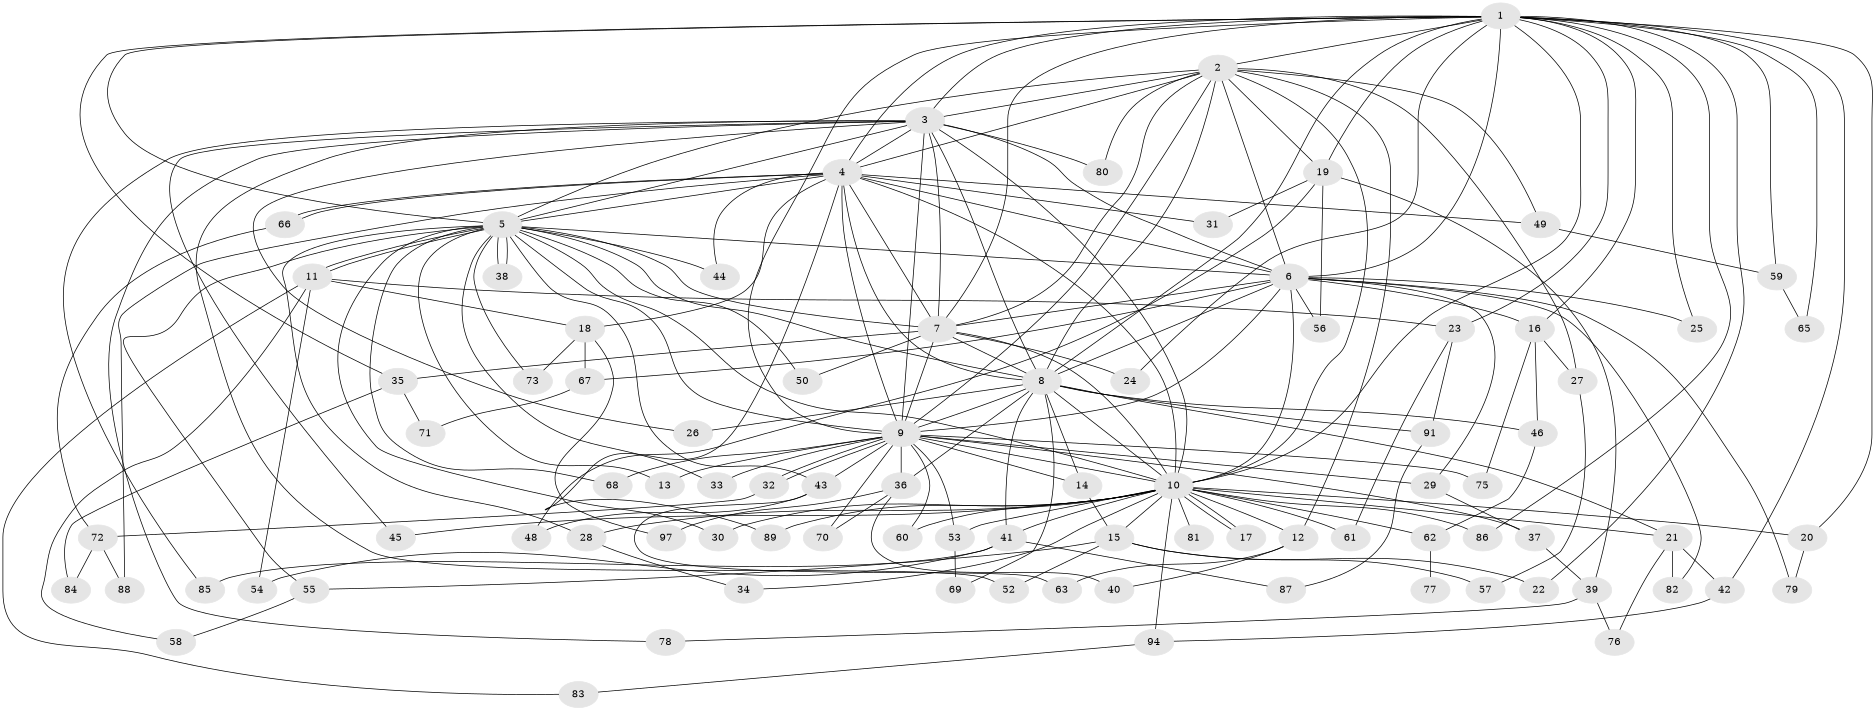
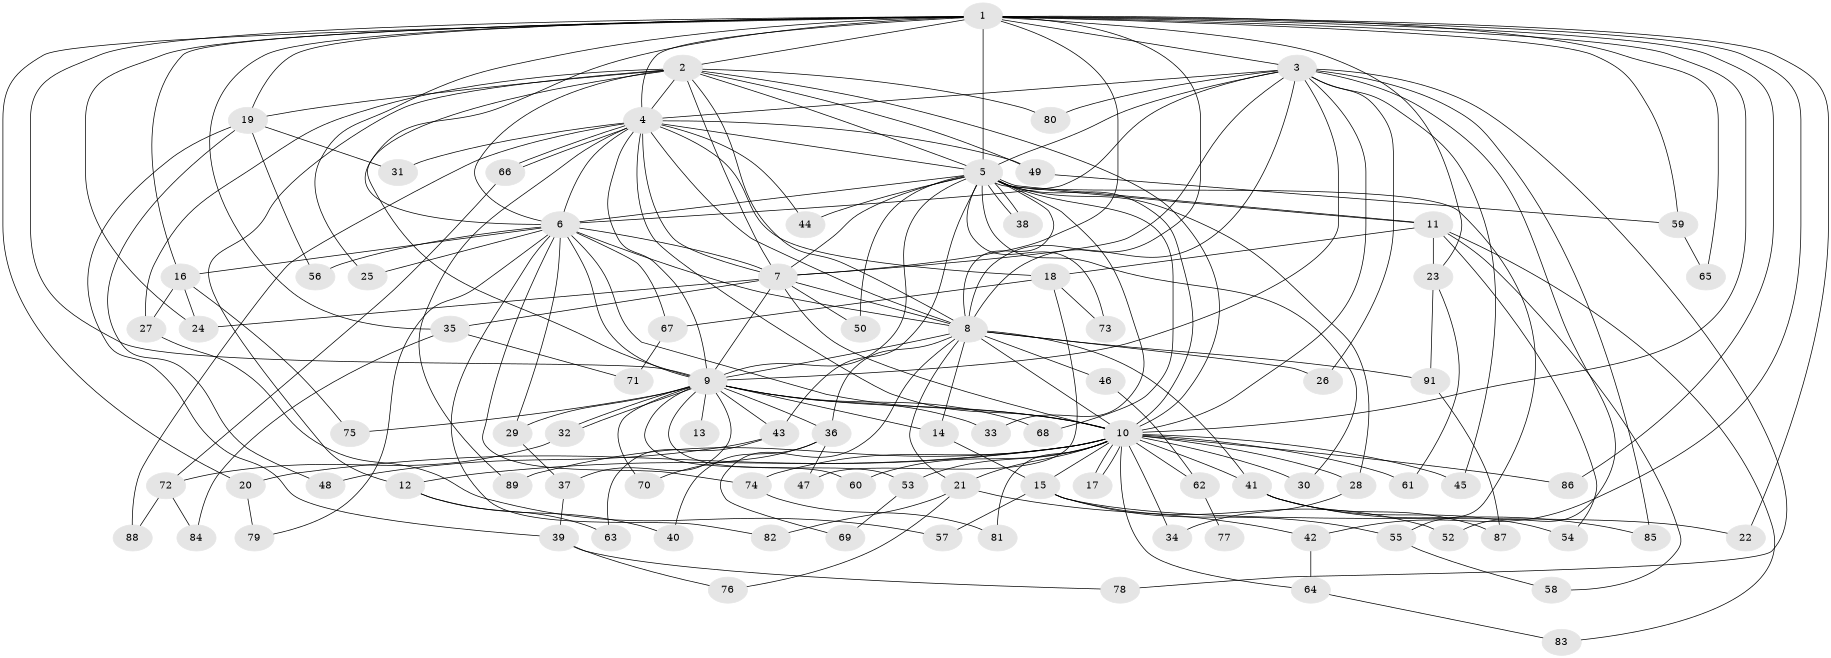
edge "2" -- "3": removed
edge "16" -- "46": now "16" -- "24"
edge "5" -- "13": removed
node "74": added
node "97": label "97" -> "47"
node "94": label "94" -> "64"
